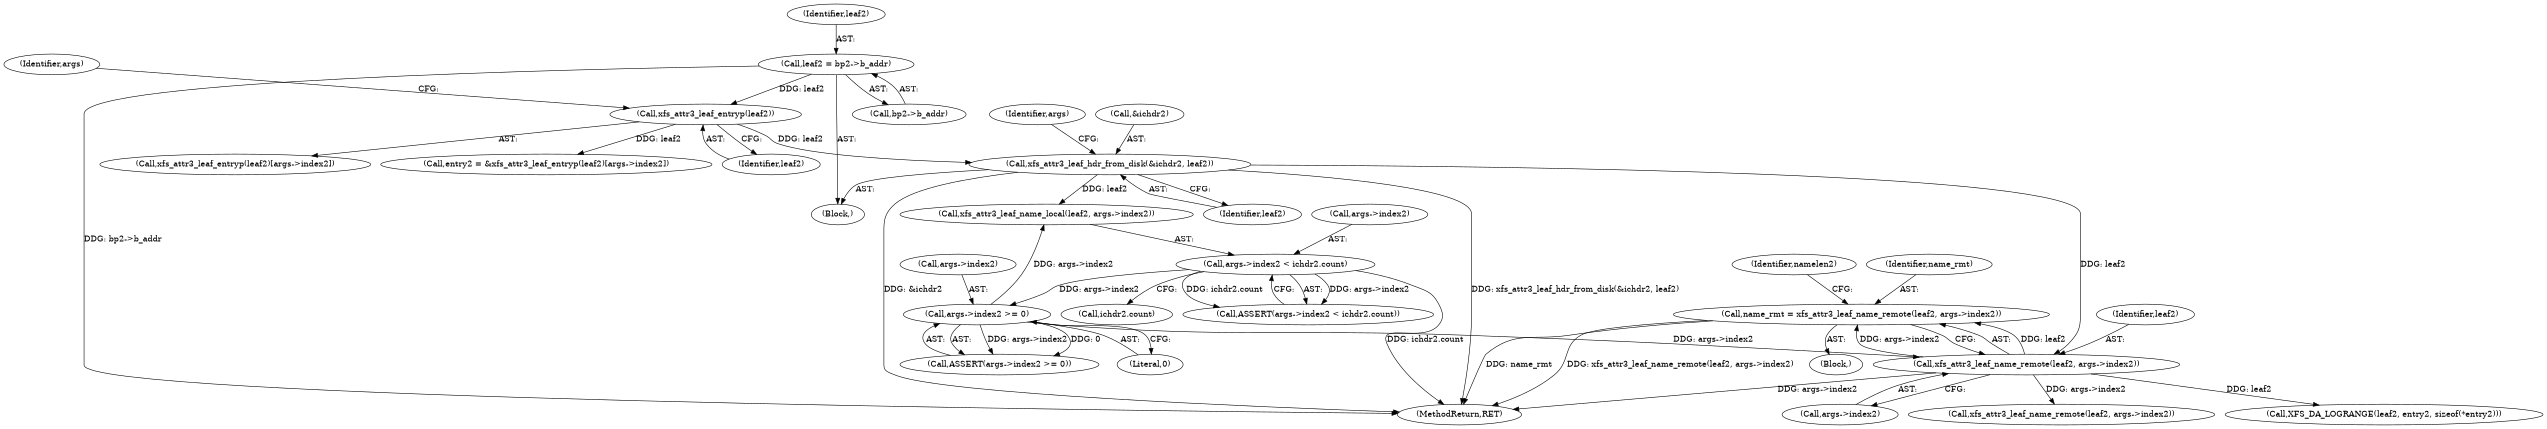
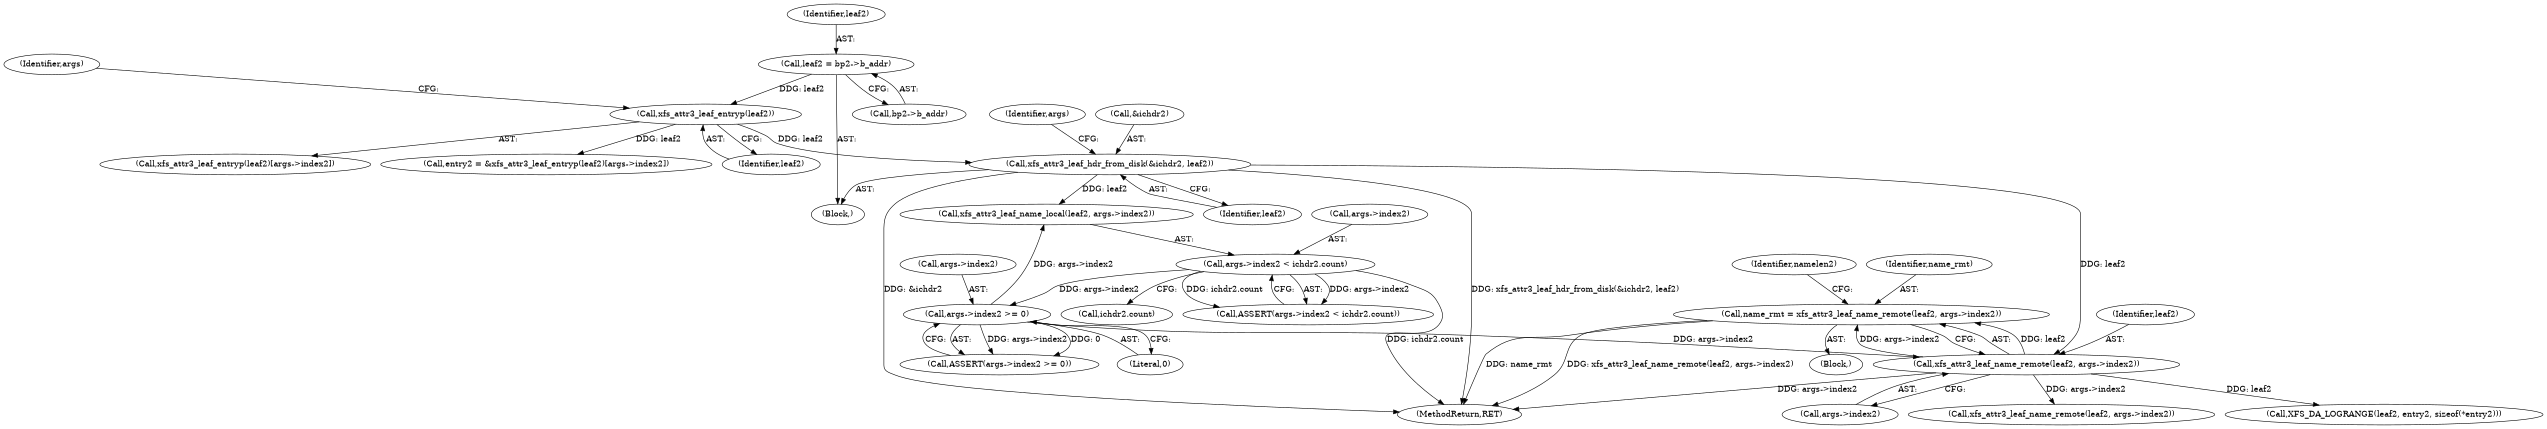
edge "(Call,leaf2 = bp2->b_addr)" -> "(Call,bp2->b_addr)": label "AST: " -> "CFG: "
edge "(Call,ASSERT(args->index2 >= 0))" -> "(Call,args->index2 >= 0)": label "AST: " -> "CFG: "
edge "(Call,leaf2 = bp2->b_addr)" -> "(MethodReturn,RET)": removed, label "DDG: bp2->b_addr"
